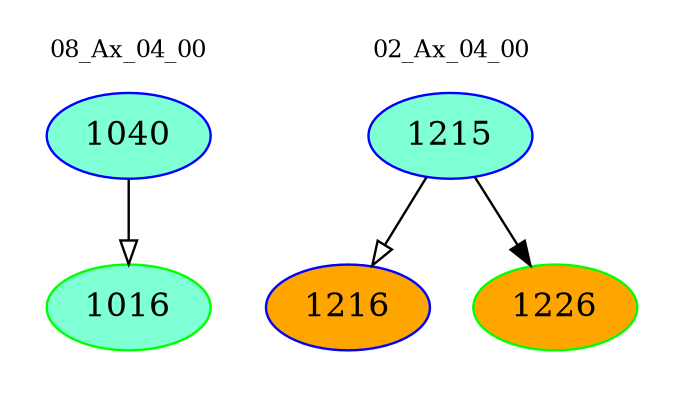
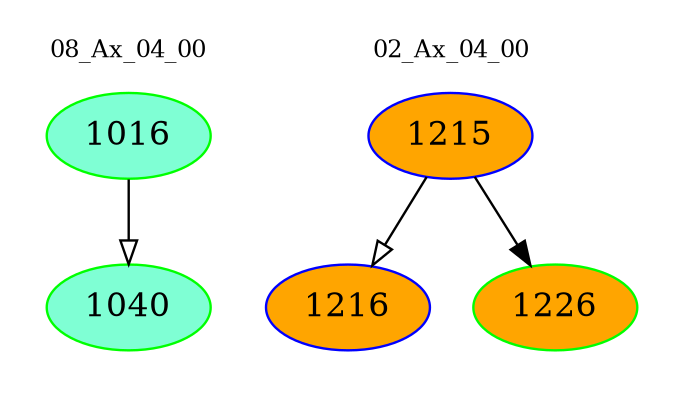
node "1040": color blue -> green
node "1215": fillcolor aquamarine -> orange
edge "1040" -> "1016": reversed
